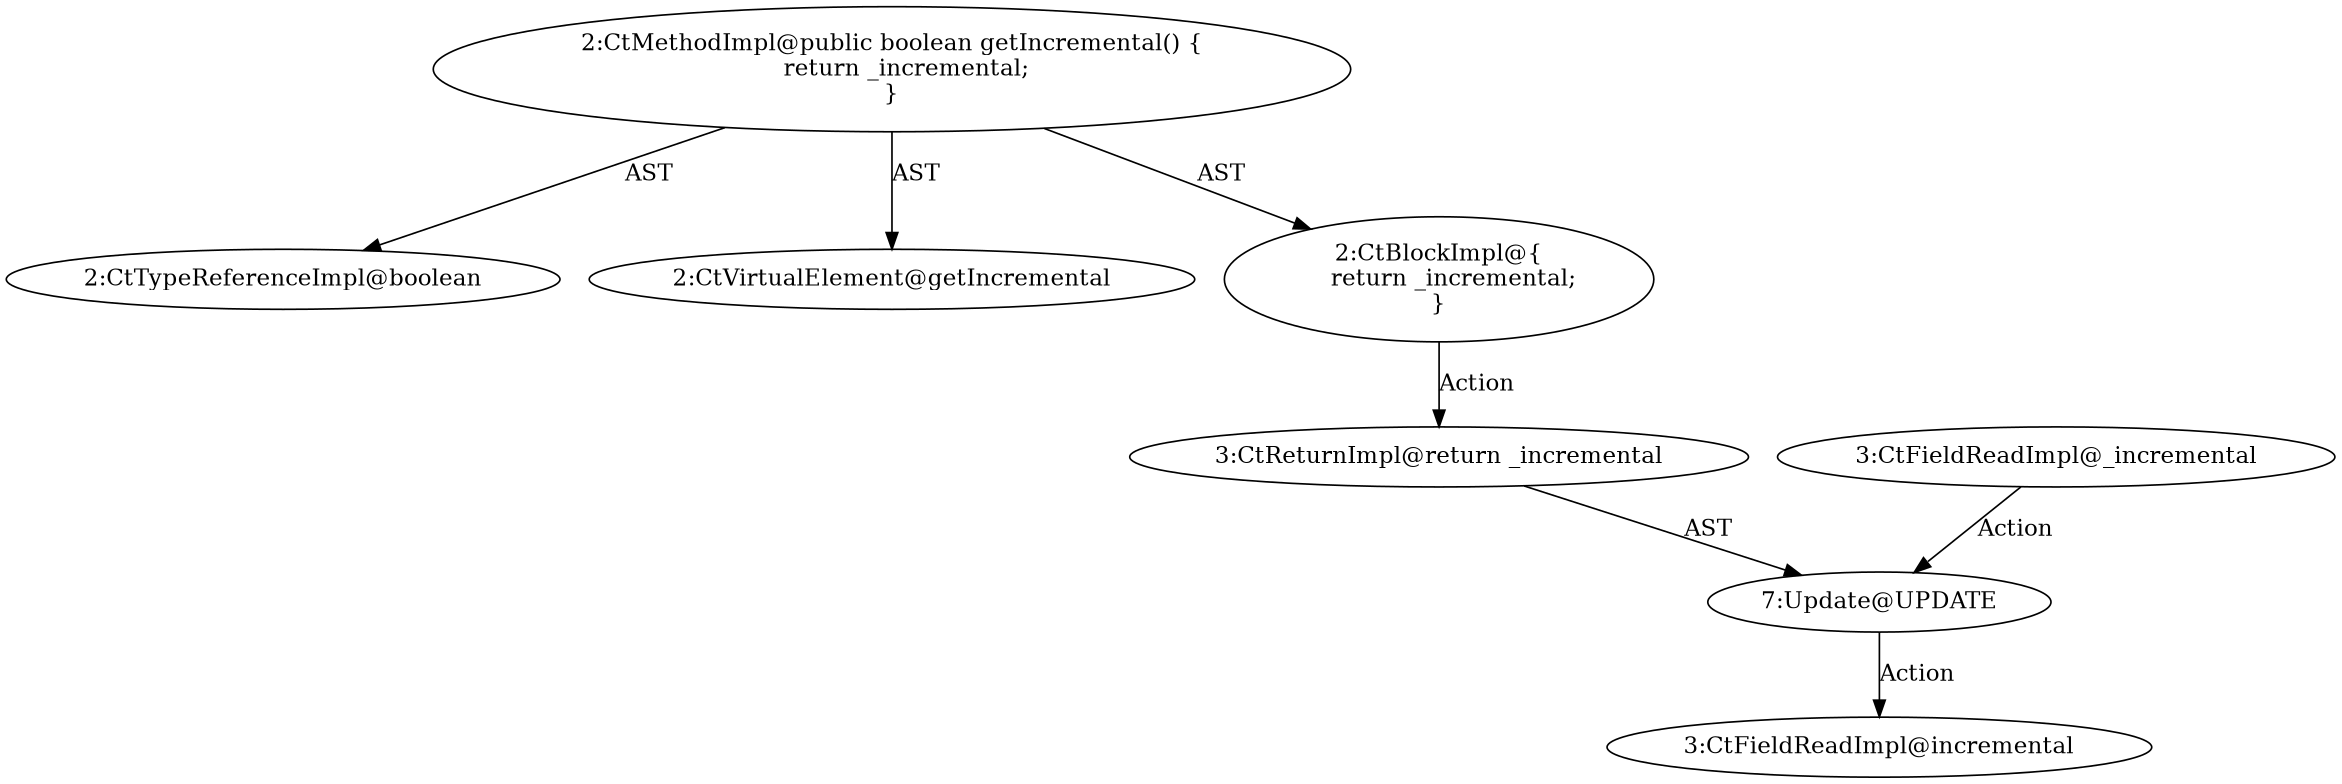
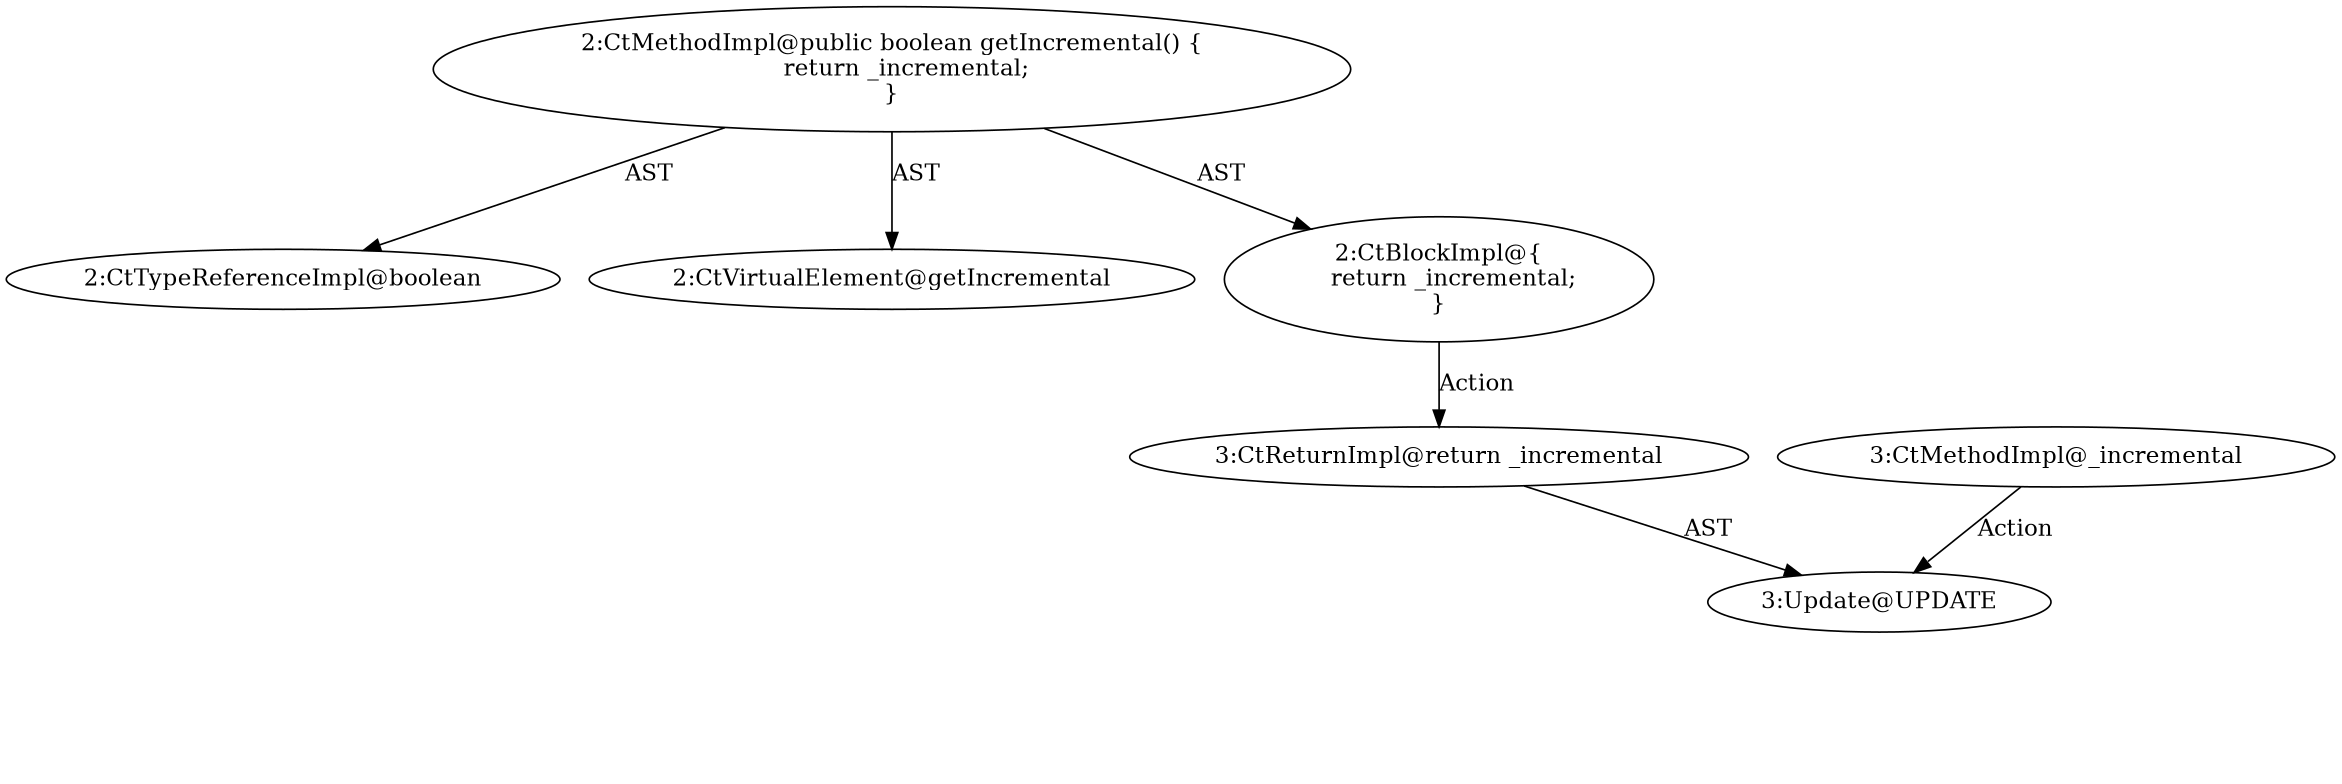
node "3:CtFieldReadImpl@_incremental": label "3:CtFieldReadImpl@_incremental" -> "3:CtMethodImpl@_incremental"
node "7:Update@UPDATE": label "7:Update@UPDATE" -> "3:Update@UPDATE"
node "3:CtFieldReadImpl@incremental": removed
